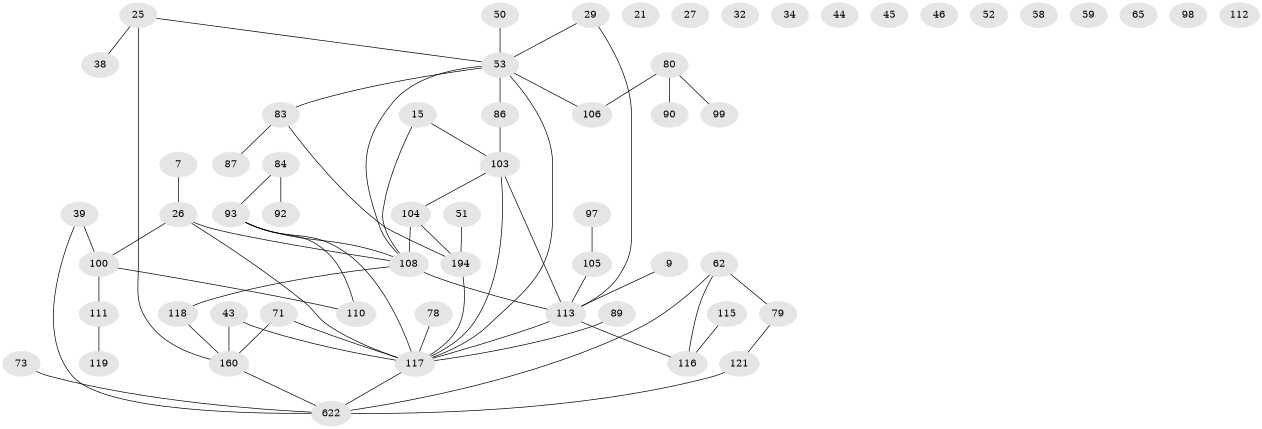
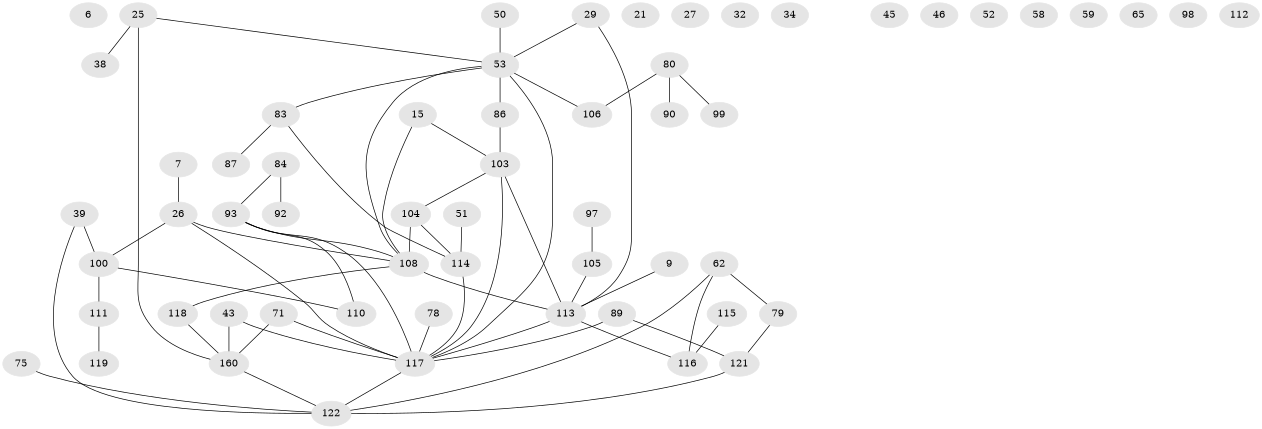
node "6": added
node "44": removed
node "194": label "194" -> "114"
edge "89" -- "121": added
node "73": label "73" -> "75"
node "622": label "622" -> "122"
